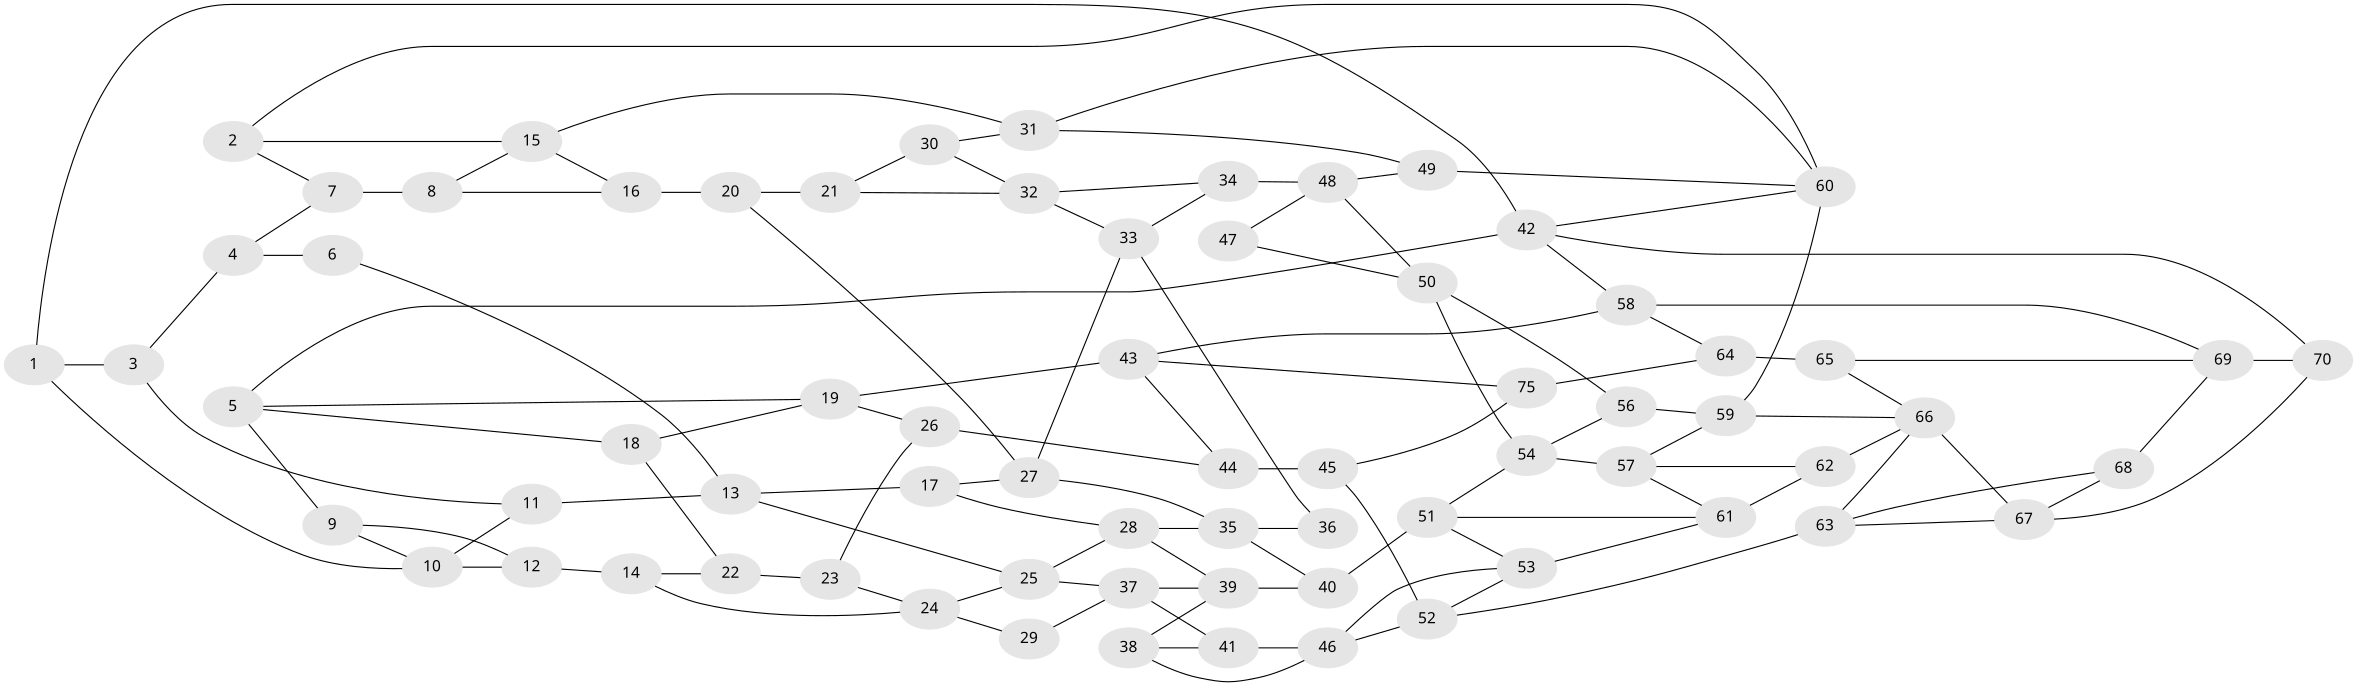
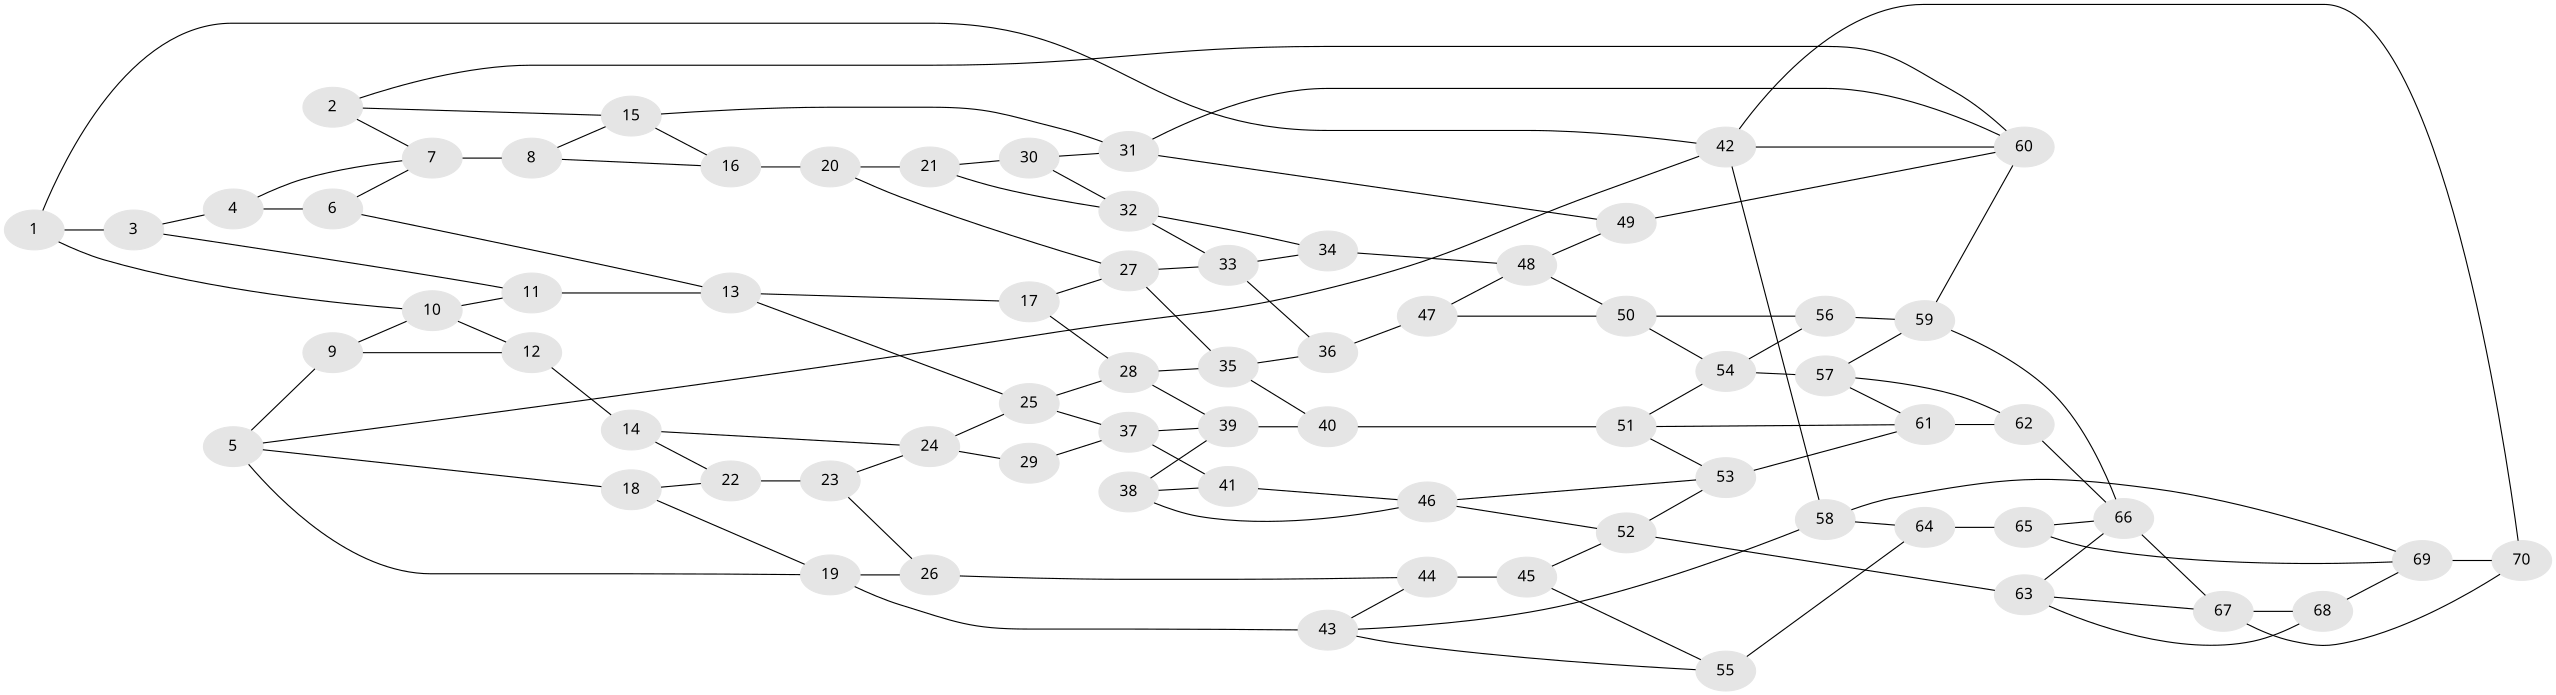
edge "7" -- "6": added
edge "47" -- "36": added
node "75": label "75" -> "55"
